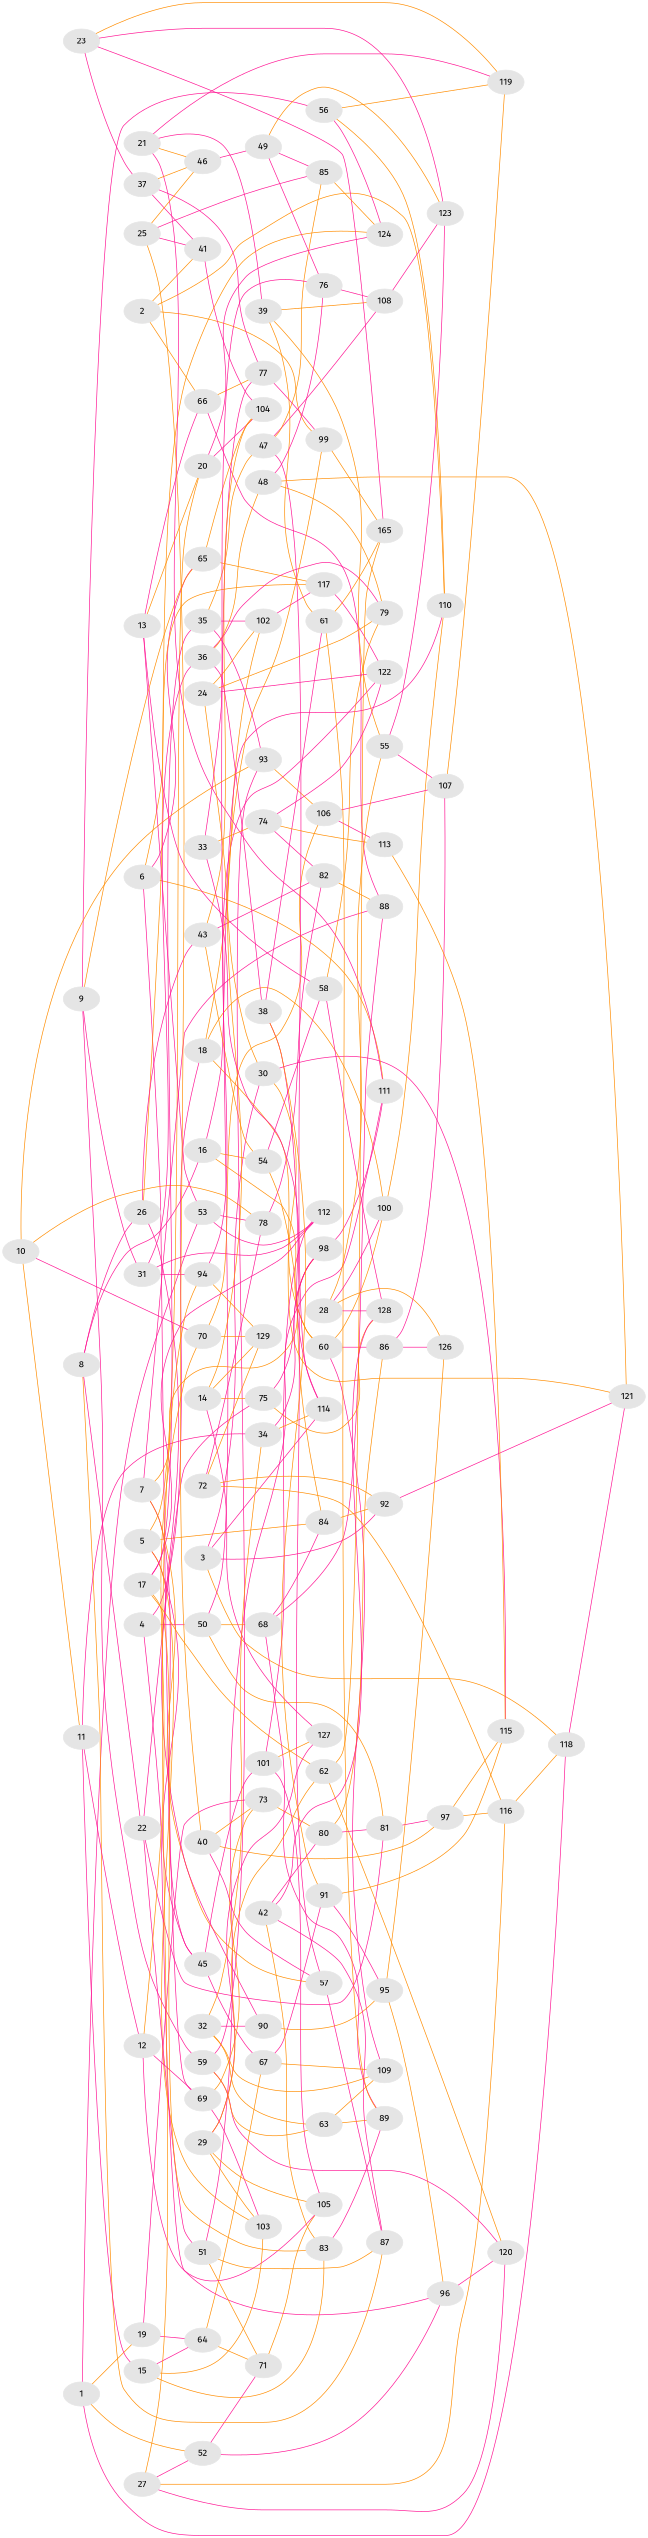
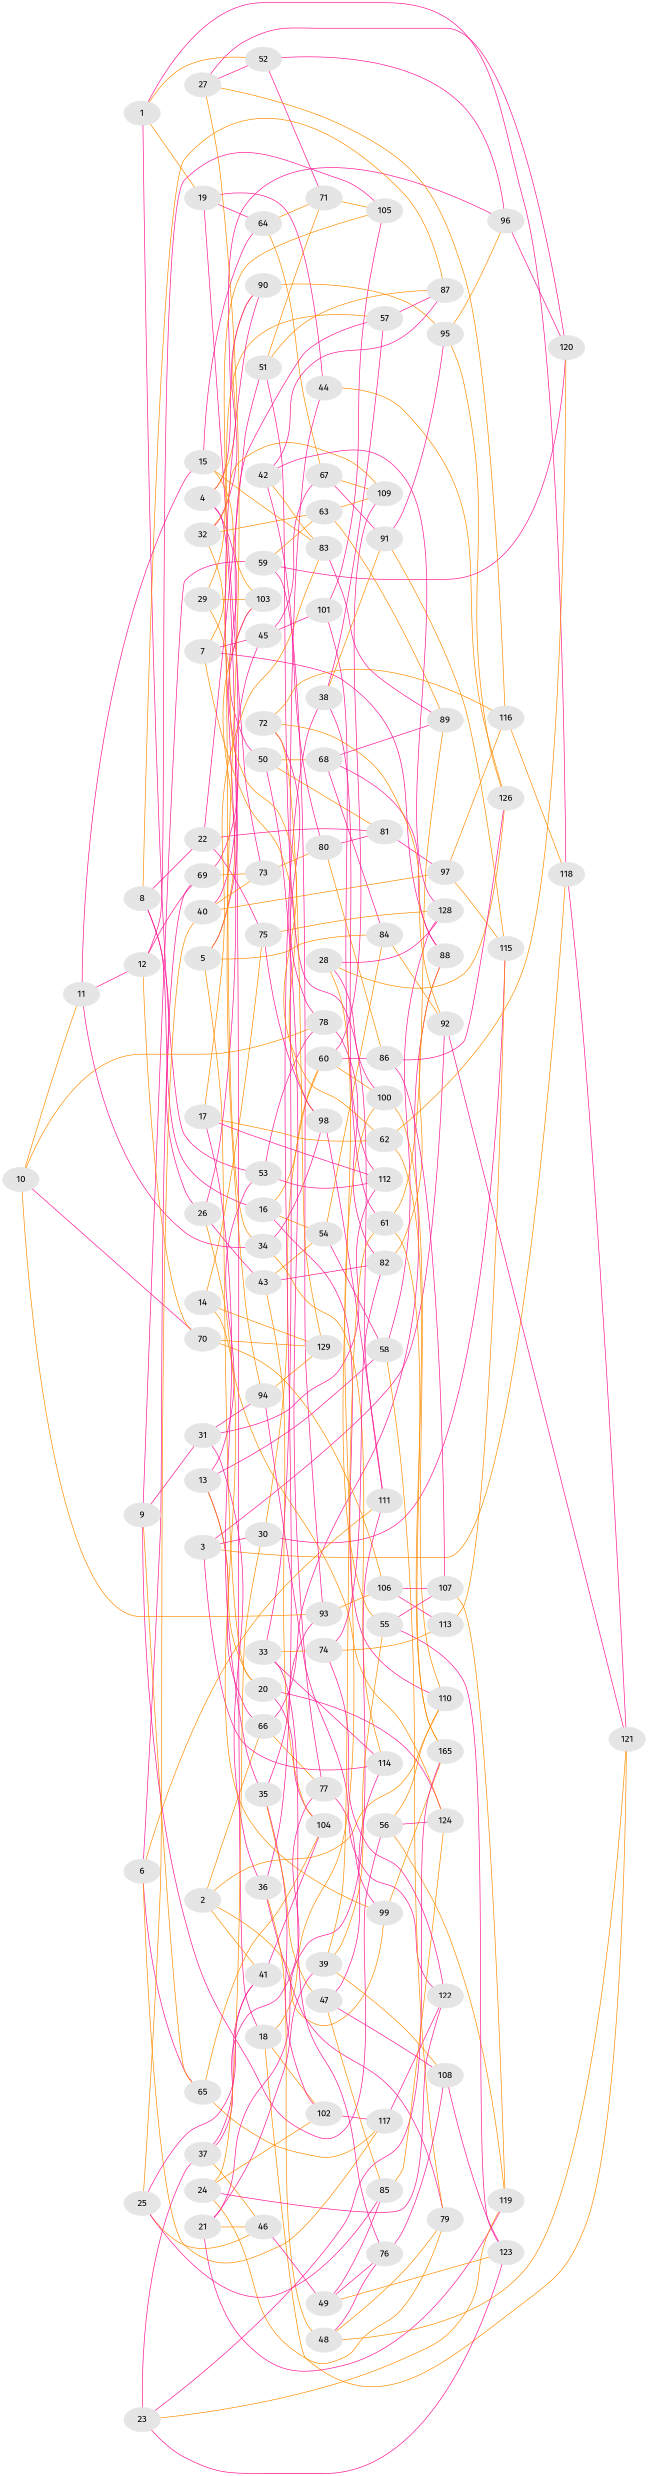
node "44": added
edge "90" -- "4": added
node "127": removed
